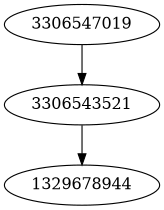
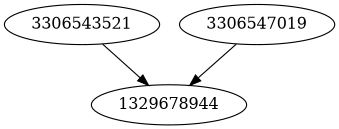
edge "3306547019" -> "3306543521": now "3306547019" -> "1329678944"
